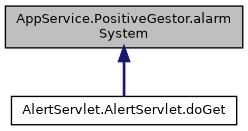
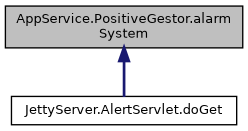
node "AlertServlet.AlertServlet.doGet": label "AlertServlet.AlertServlet.doGet" -> "JettyServer.AlertServlet.doGet"
